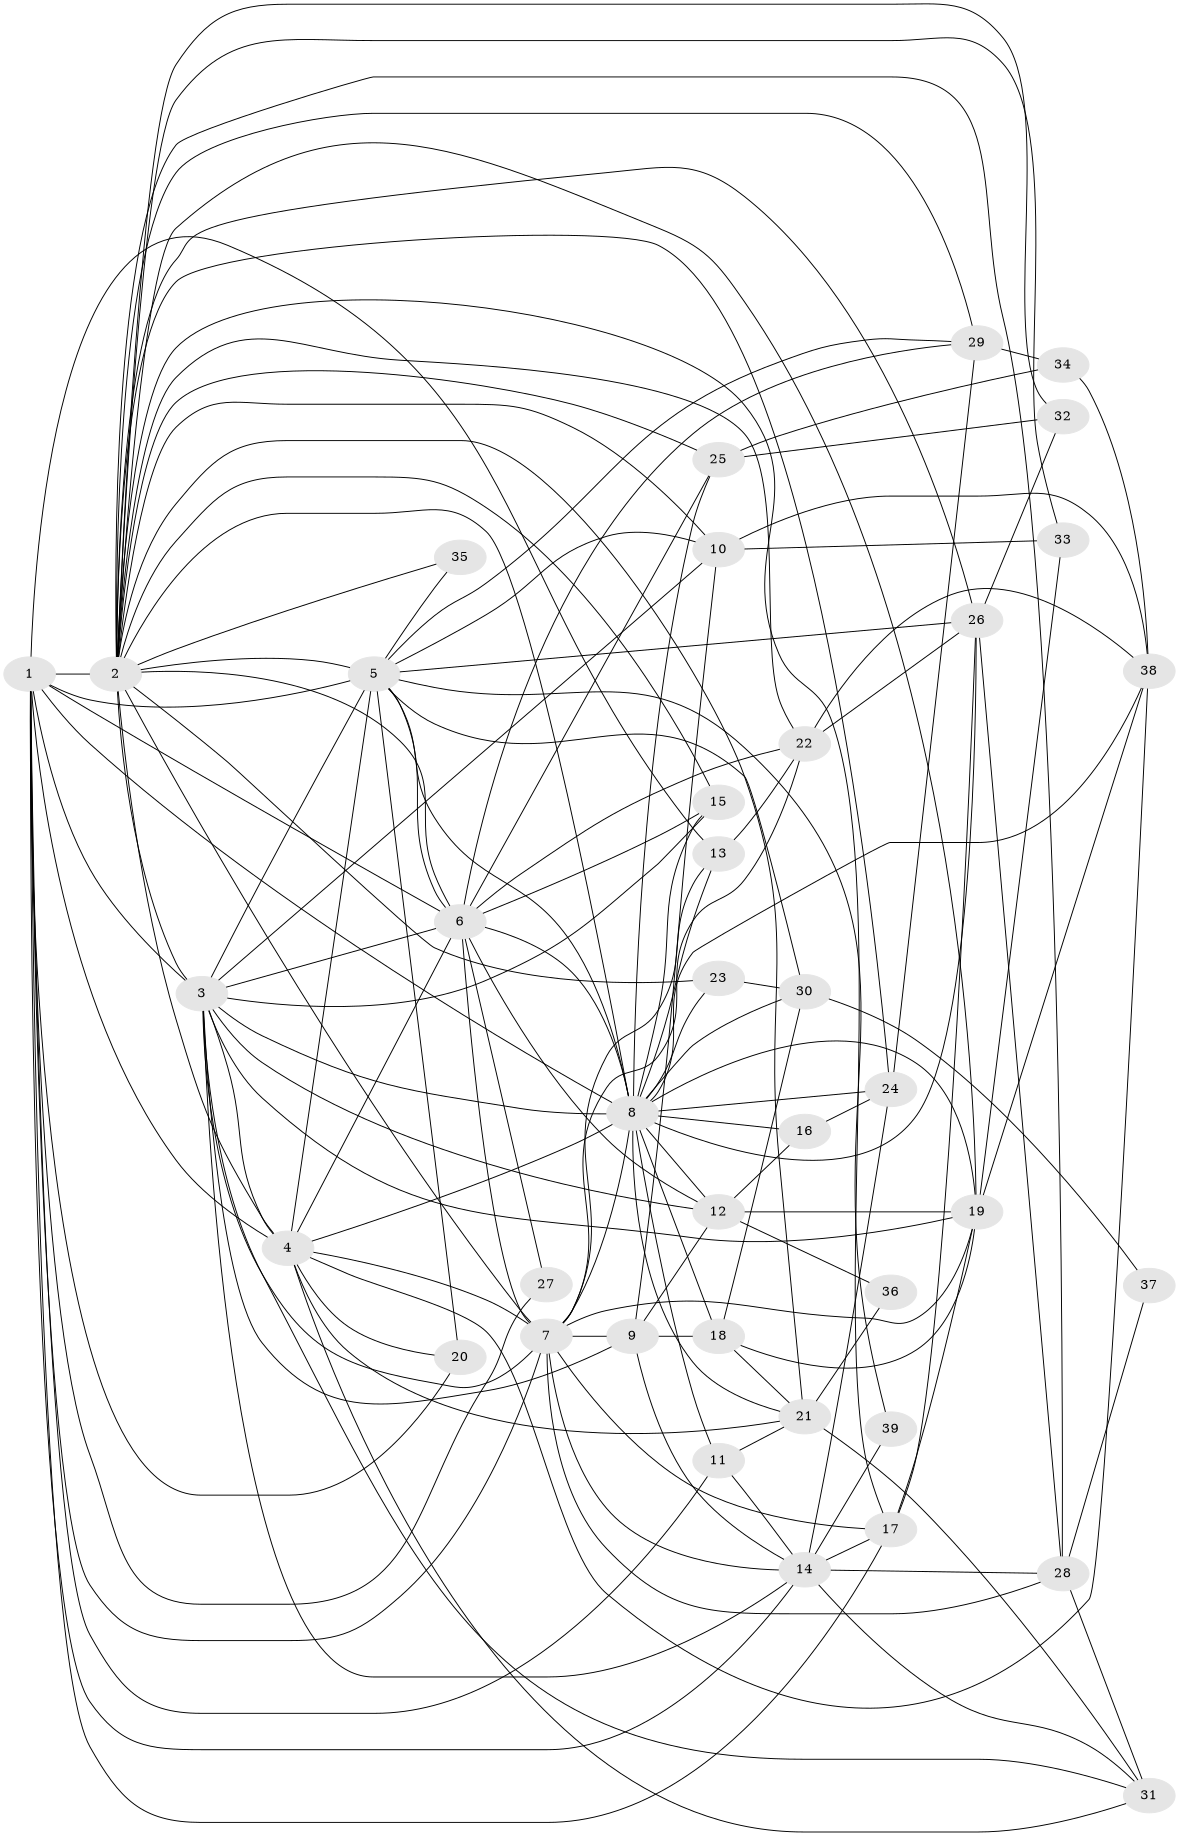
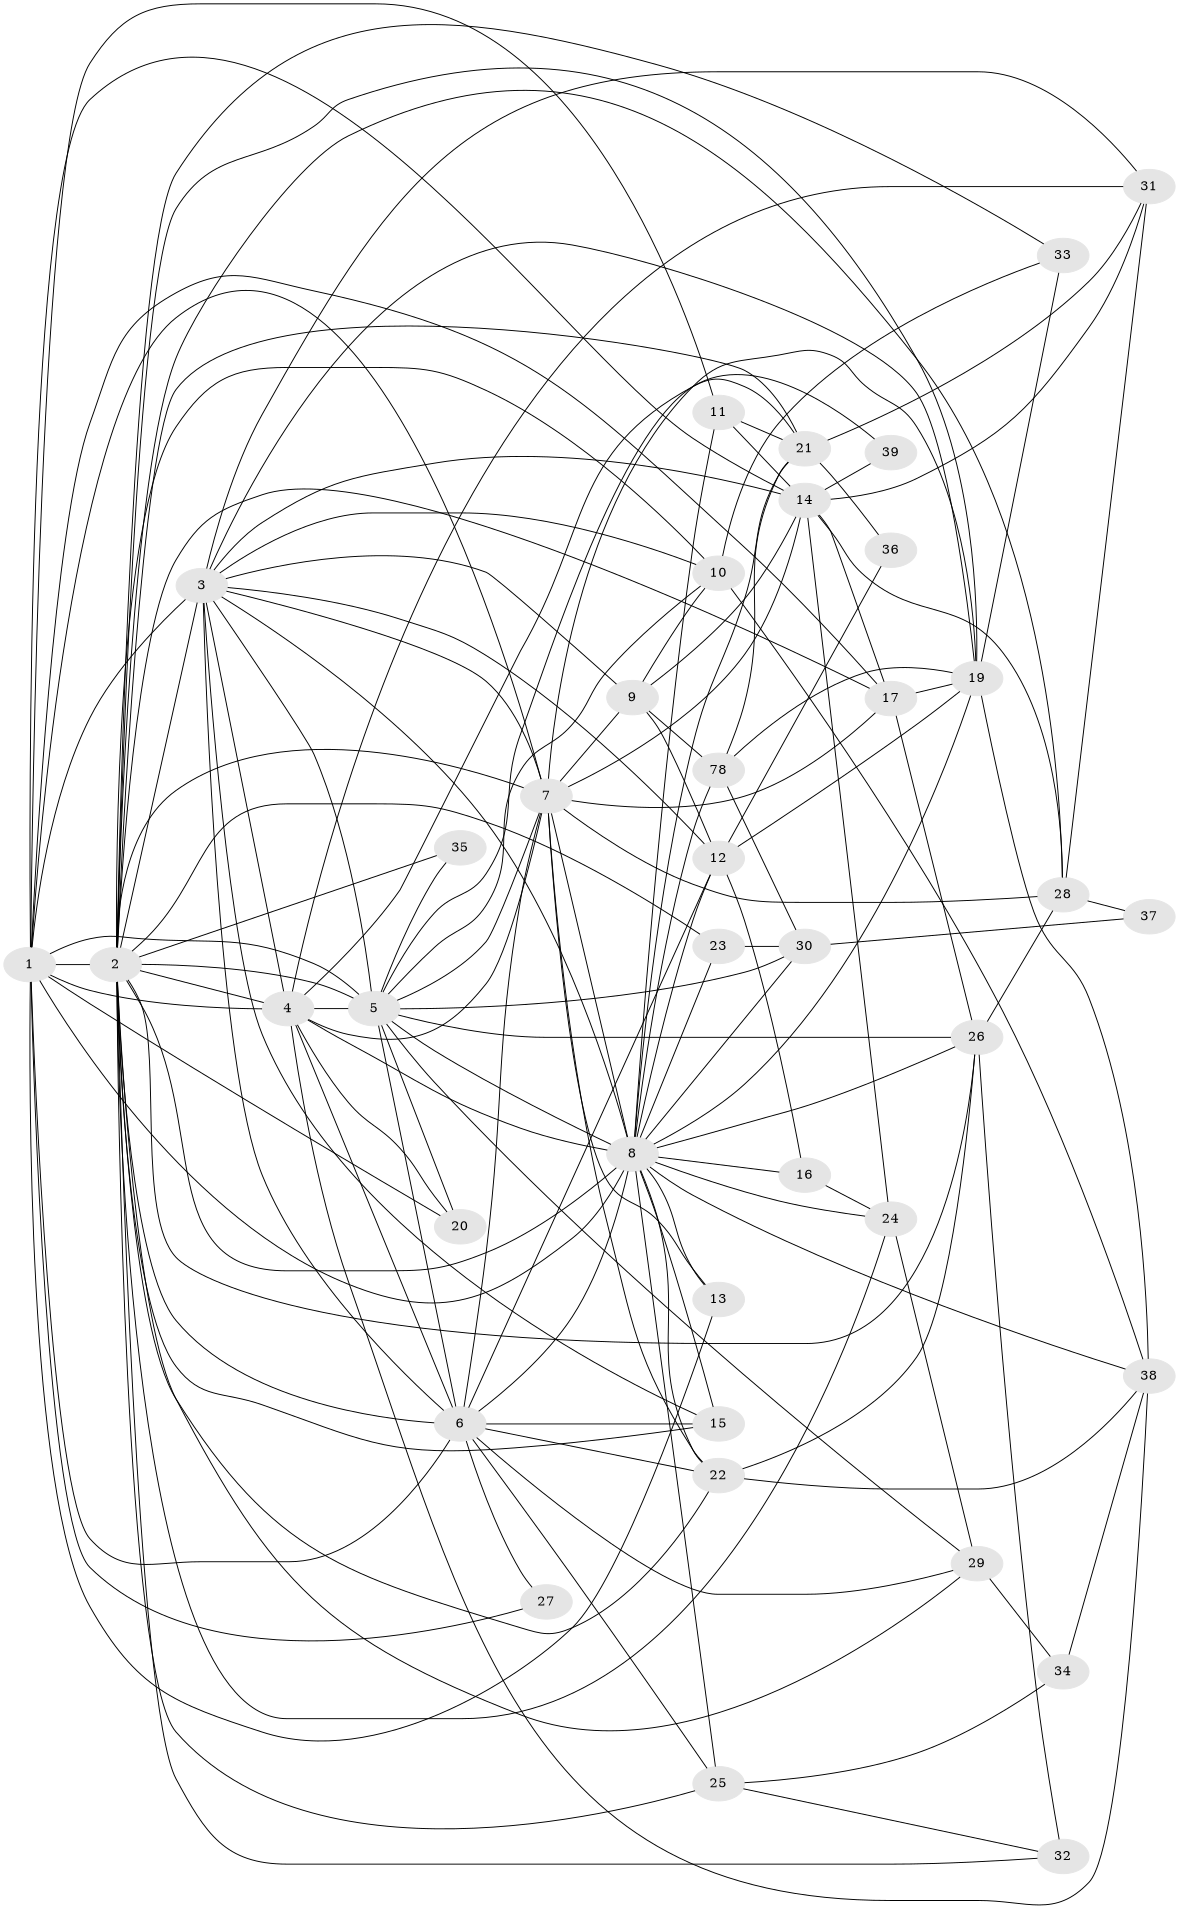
edge "22" -- "13": now "22" -- "8"
edge "7" -- "5": added
node "18": label "18" -> "78"
